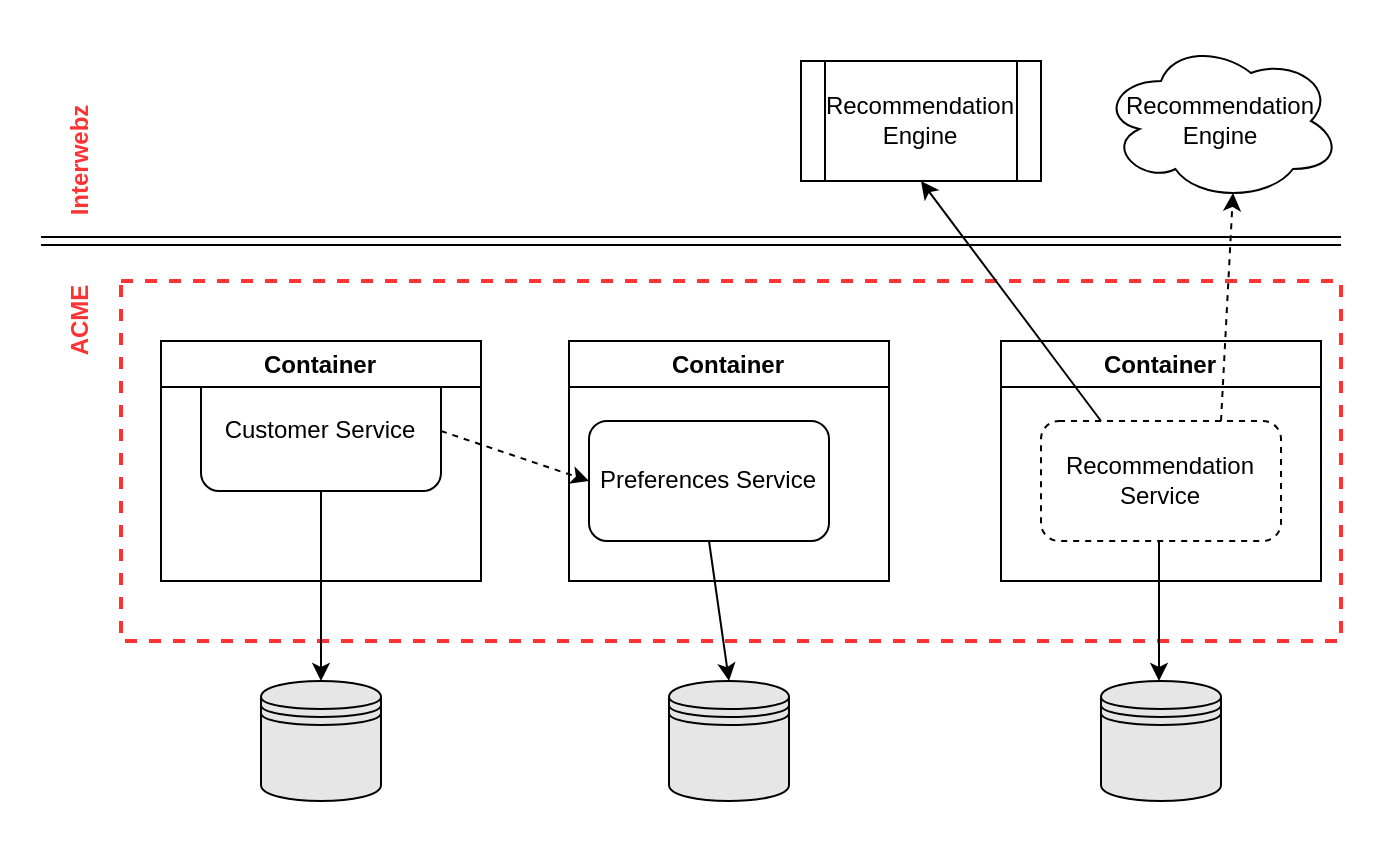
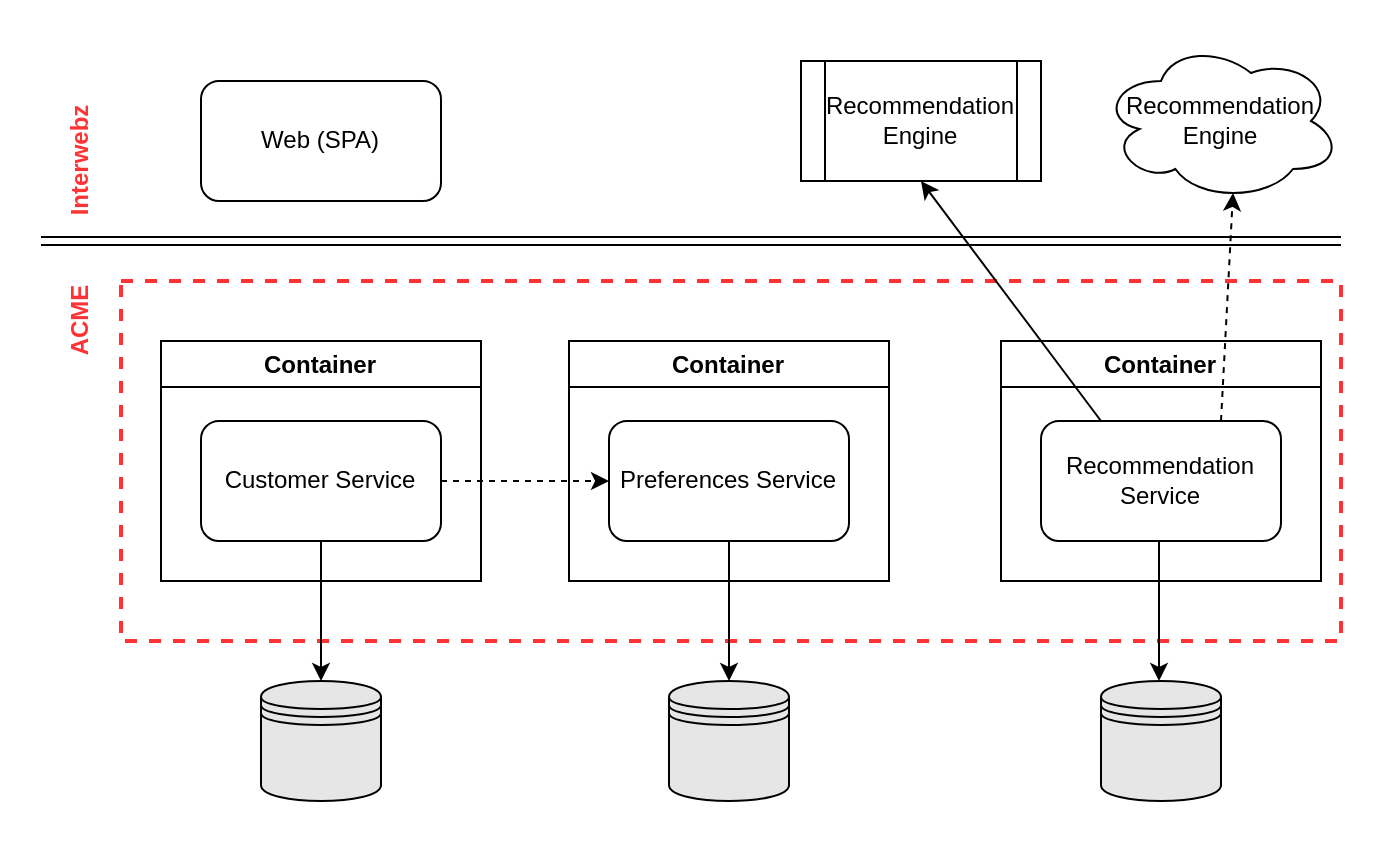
node "Web (SPA)": added
node "Customer Service": moved (321, 431) -> (321, 481)
node "Preferences Service": moved (709, 481) -> (729, 481)
node "Recommendation Service": style dashed -> solid
